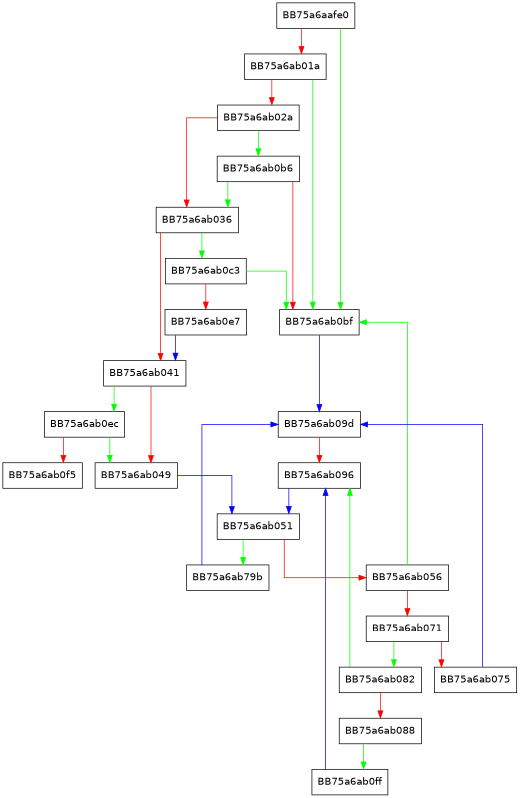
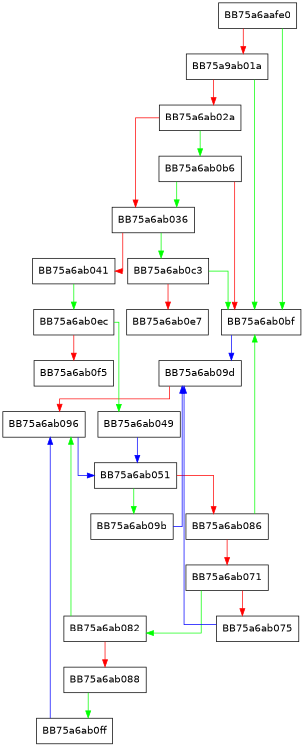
node "BB75a6ab01a": label "BB75a6ab01a" -> "BB75a9ab01a"
edge "BB75a6ab0e7" -> "BB75a6ab041": removed
edge "BB75a6ab041" -> "BB75a6ab049": removed
node "BB75a6ab79b": label "BB75a6ab79b" -> "BB75a6ab09b"
node "BB75a6ab056": label "BB75a6ab056" -> "BB75a6ab086"
